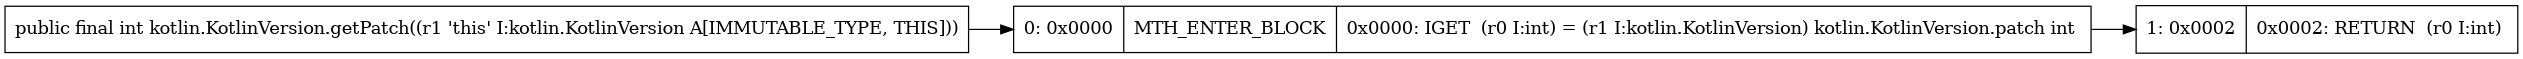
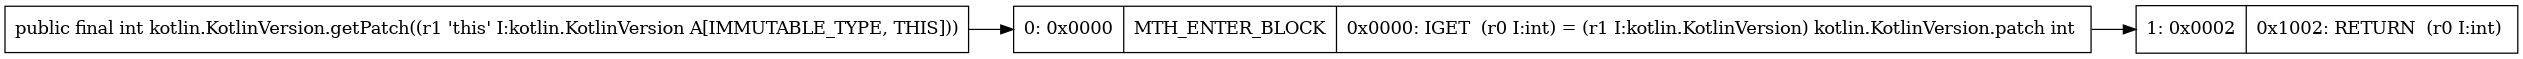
node "1: 0x0002": text "0x0002: RETURN  (r0 I:int)" -> "0x1002: RETURN  (r0 I:int)"
